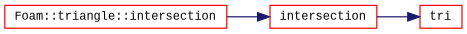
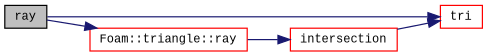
node "ray": added
node "Foam::triangle::intersection": label "Foam::triangle::intersection" -> "Foam::triangle::ray"
